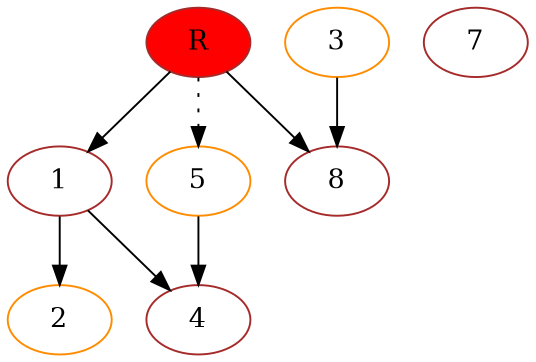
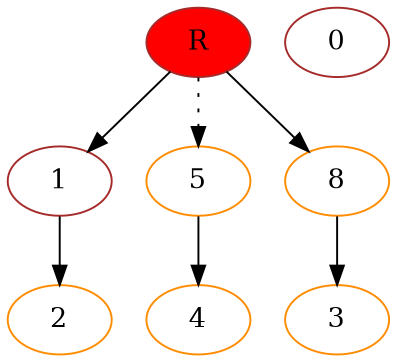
node "7": label "7" -> "0"
edge "3" -> "8": reversed
node "8": color brown -> darkorange
edge "1" -> "4": removed
node "4": color brown -> darkorange
